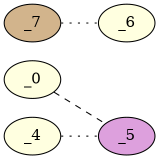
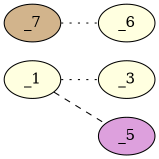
node "_0": label "_0" -> "_1"
node "_3": added
node "_4": removed
